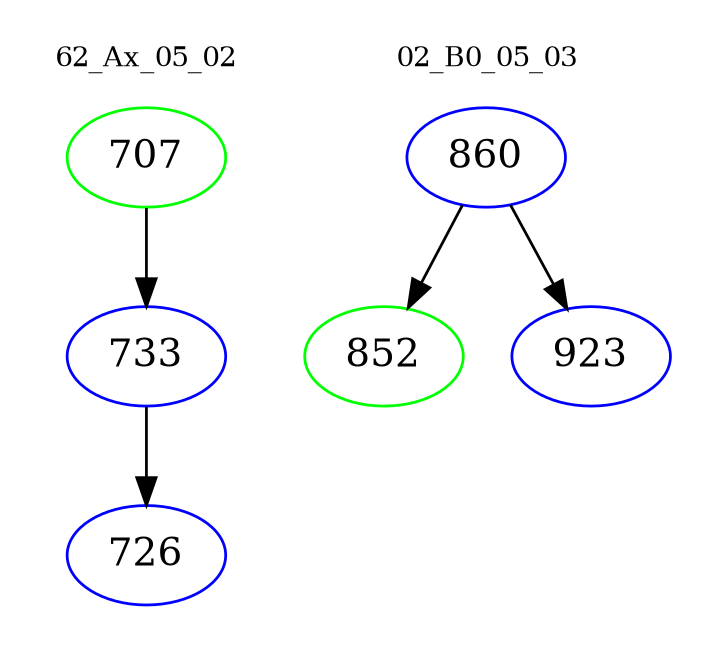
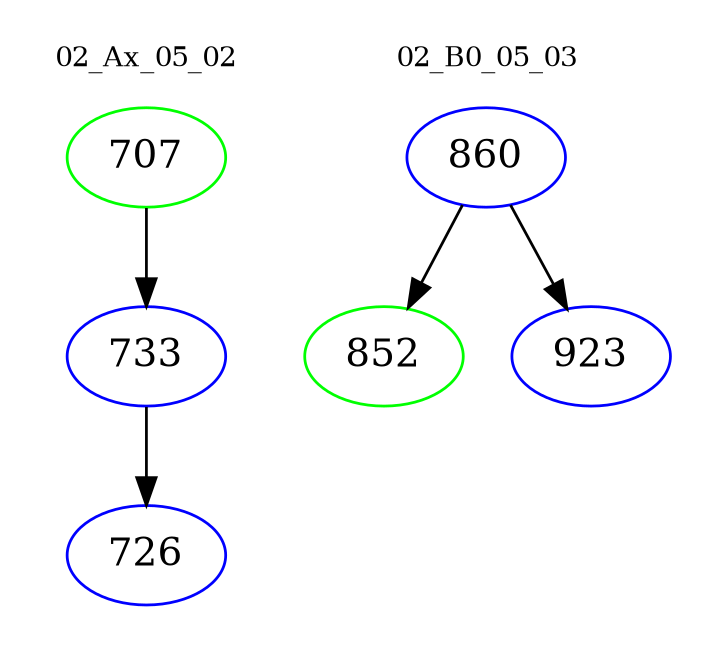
cluster "62_Ax_05_02": label "62_Ax_05_02" -> "02_Ax_05_02"
